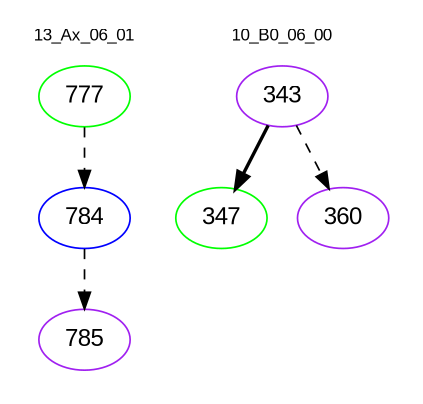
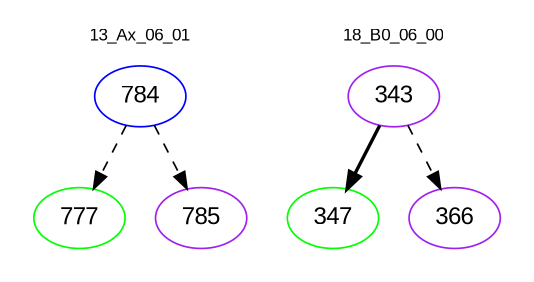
cluster "10_B0_06_00": label "10_B0_06_00" -> "18_B0_06_00"
edge "777" -> "784": reversed
node "360": label "360" -> "366"
